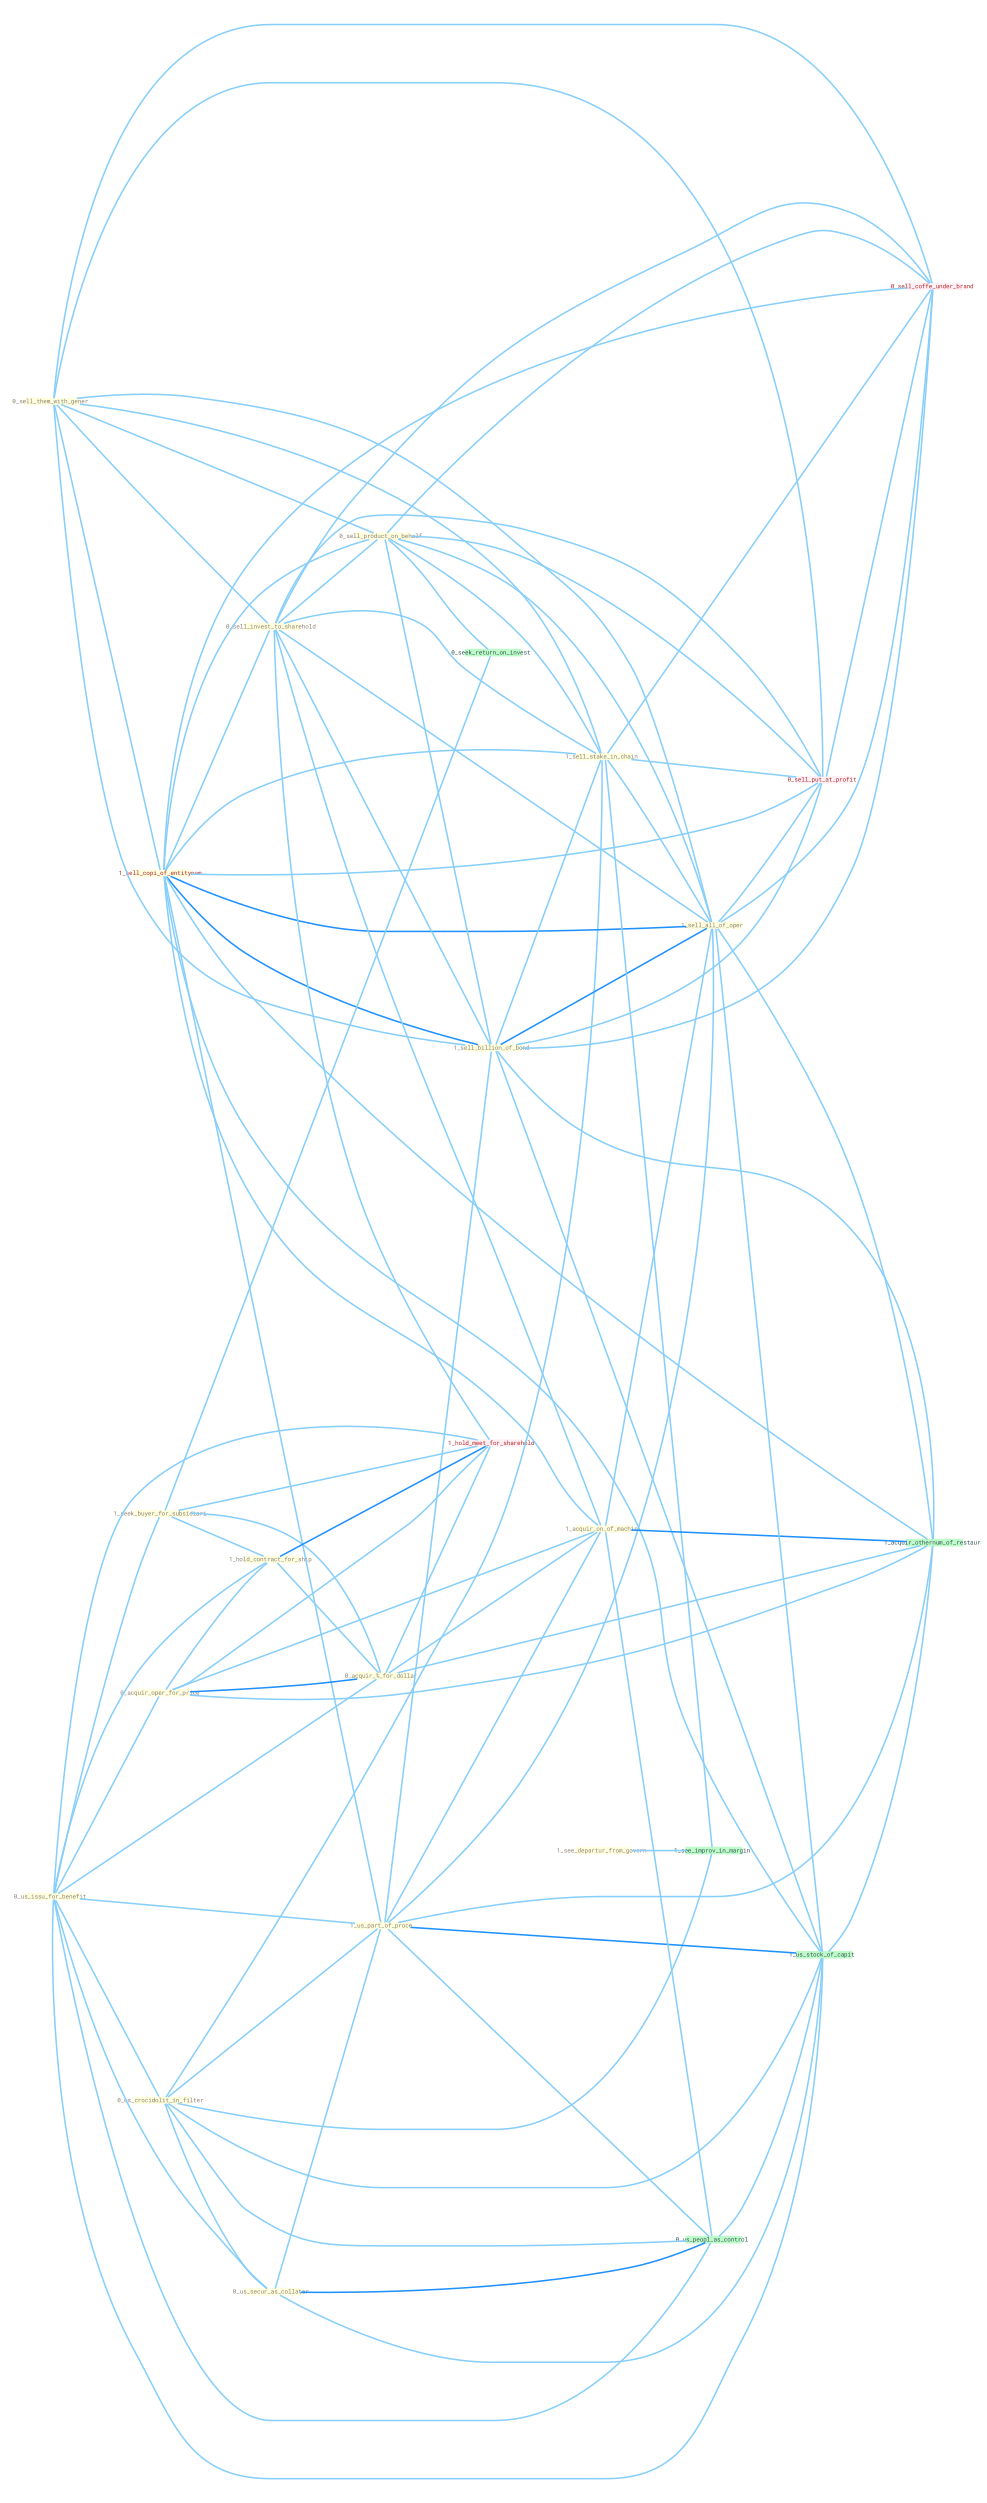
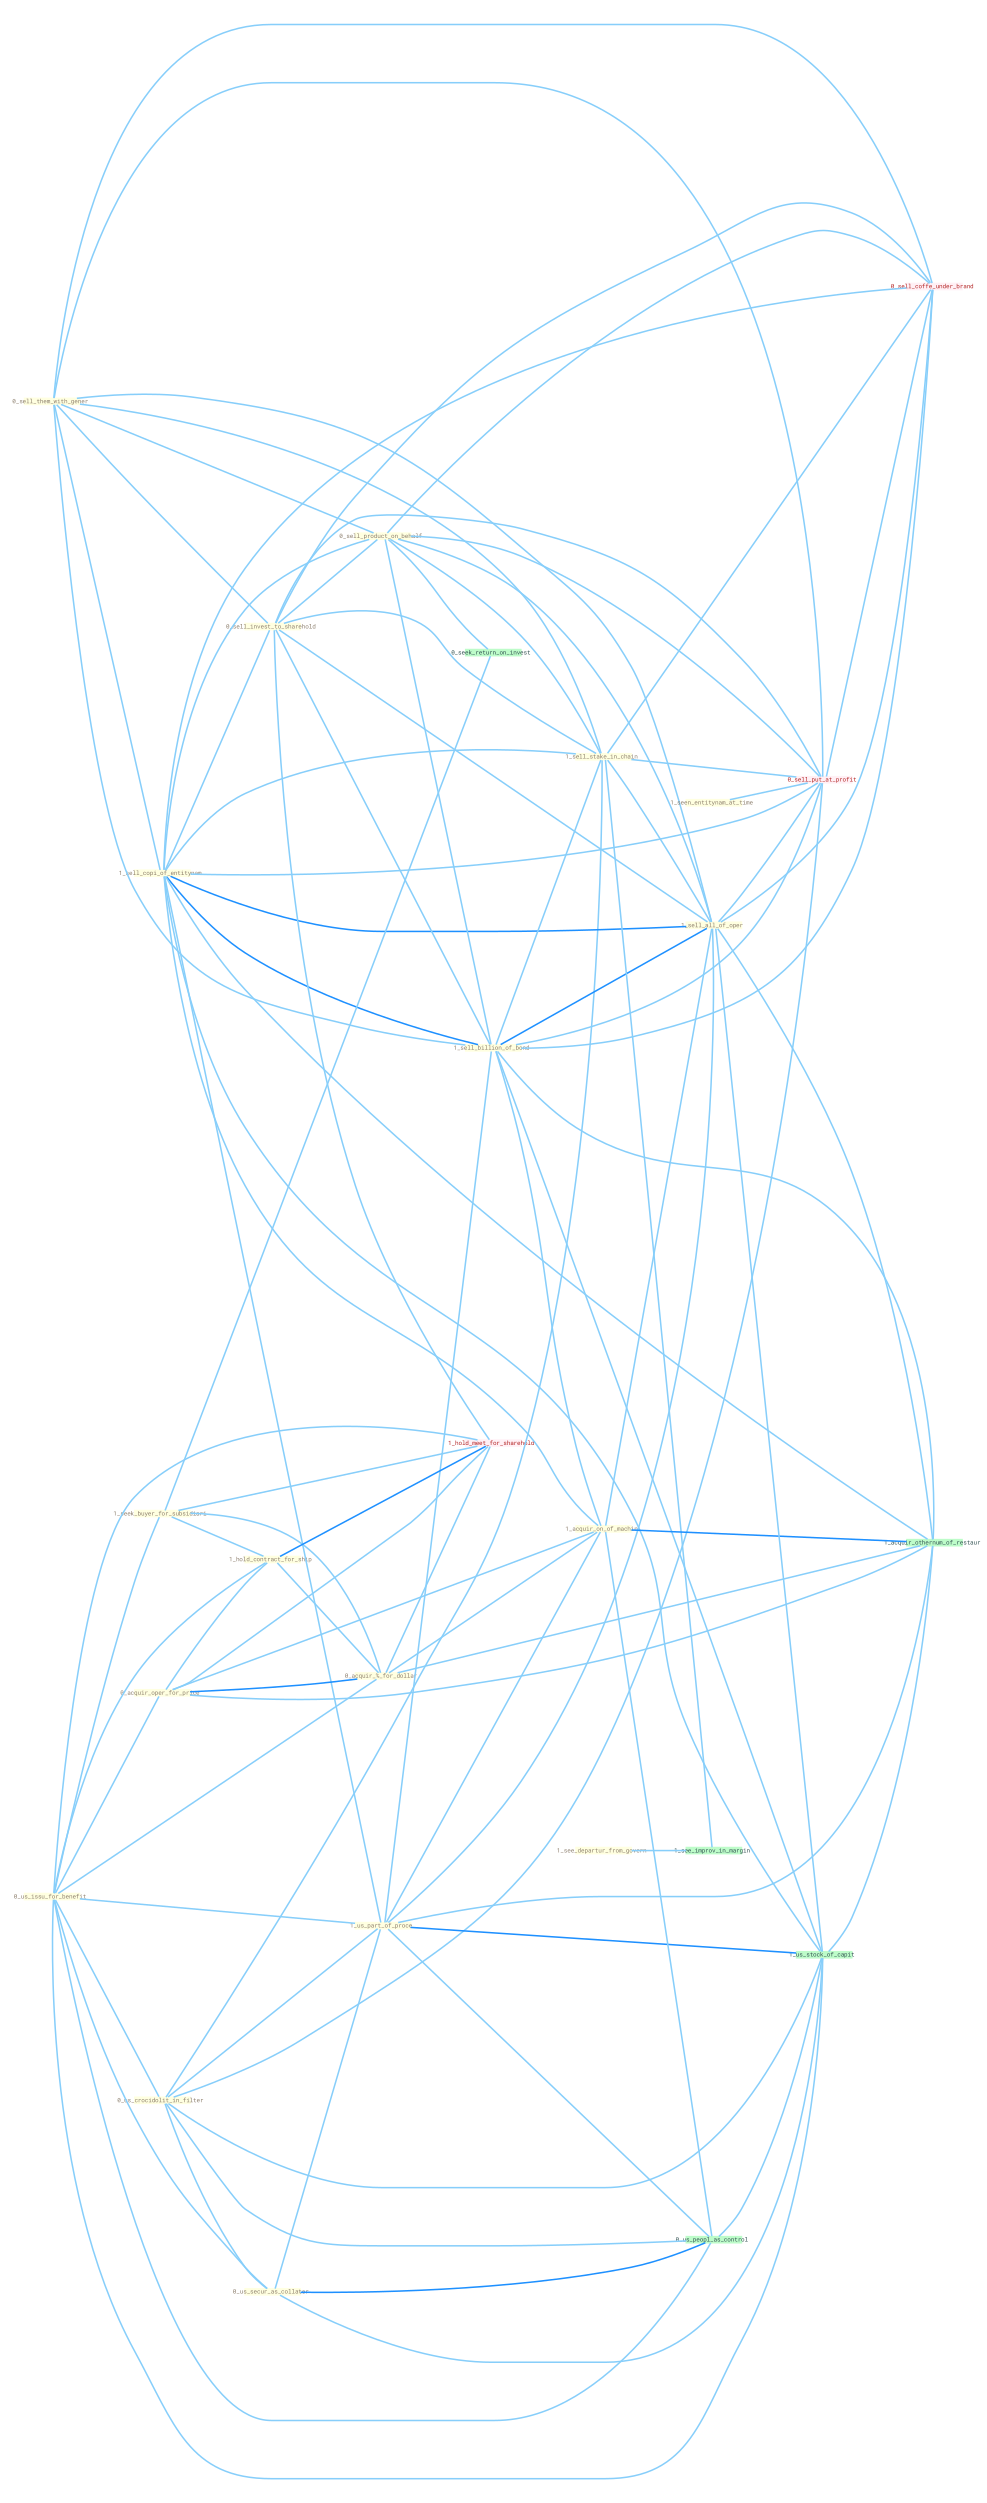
node "1_seen_entitynam_at_time": added
node "1_sell_copi_of_entitynam": fontcolor #b22222 -> #8b7d6b
edge "0_sell_invest_to_sharehold" -- "1_acquir_on_of_machin": now "1_sell_billion_of_bond" -- "1_acquir_on_of_machin"
edge "1_see_improv_in_margin" -- "0_us_crocidolit_in_filter": now "0_sell_put_at_profit" -- "0_us_crocidolit_in_filter"
